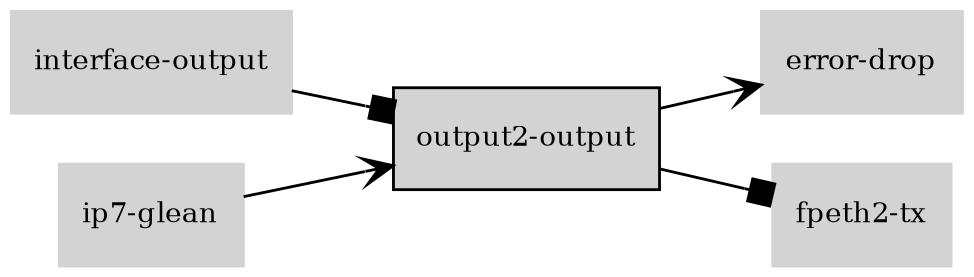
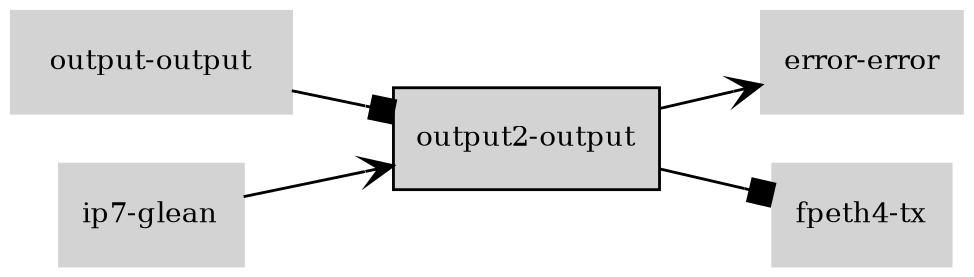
node "interface-output": label "interface-output" -> "output-output"
node "error-drop": label "error-drop" -> "error-error"
node "fpeth2-tx": label "fpeth2-tx" -> "fpeth4-tx"
